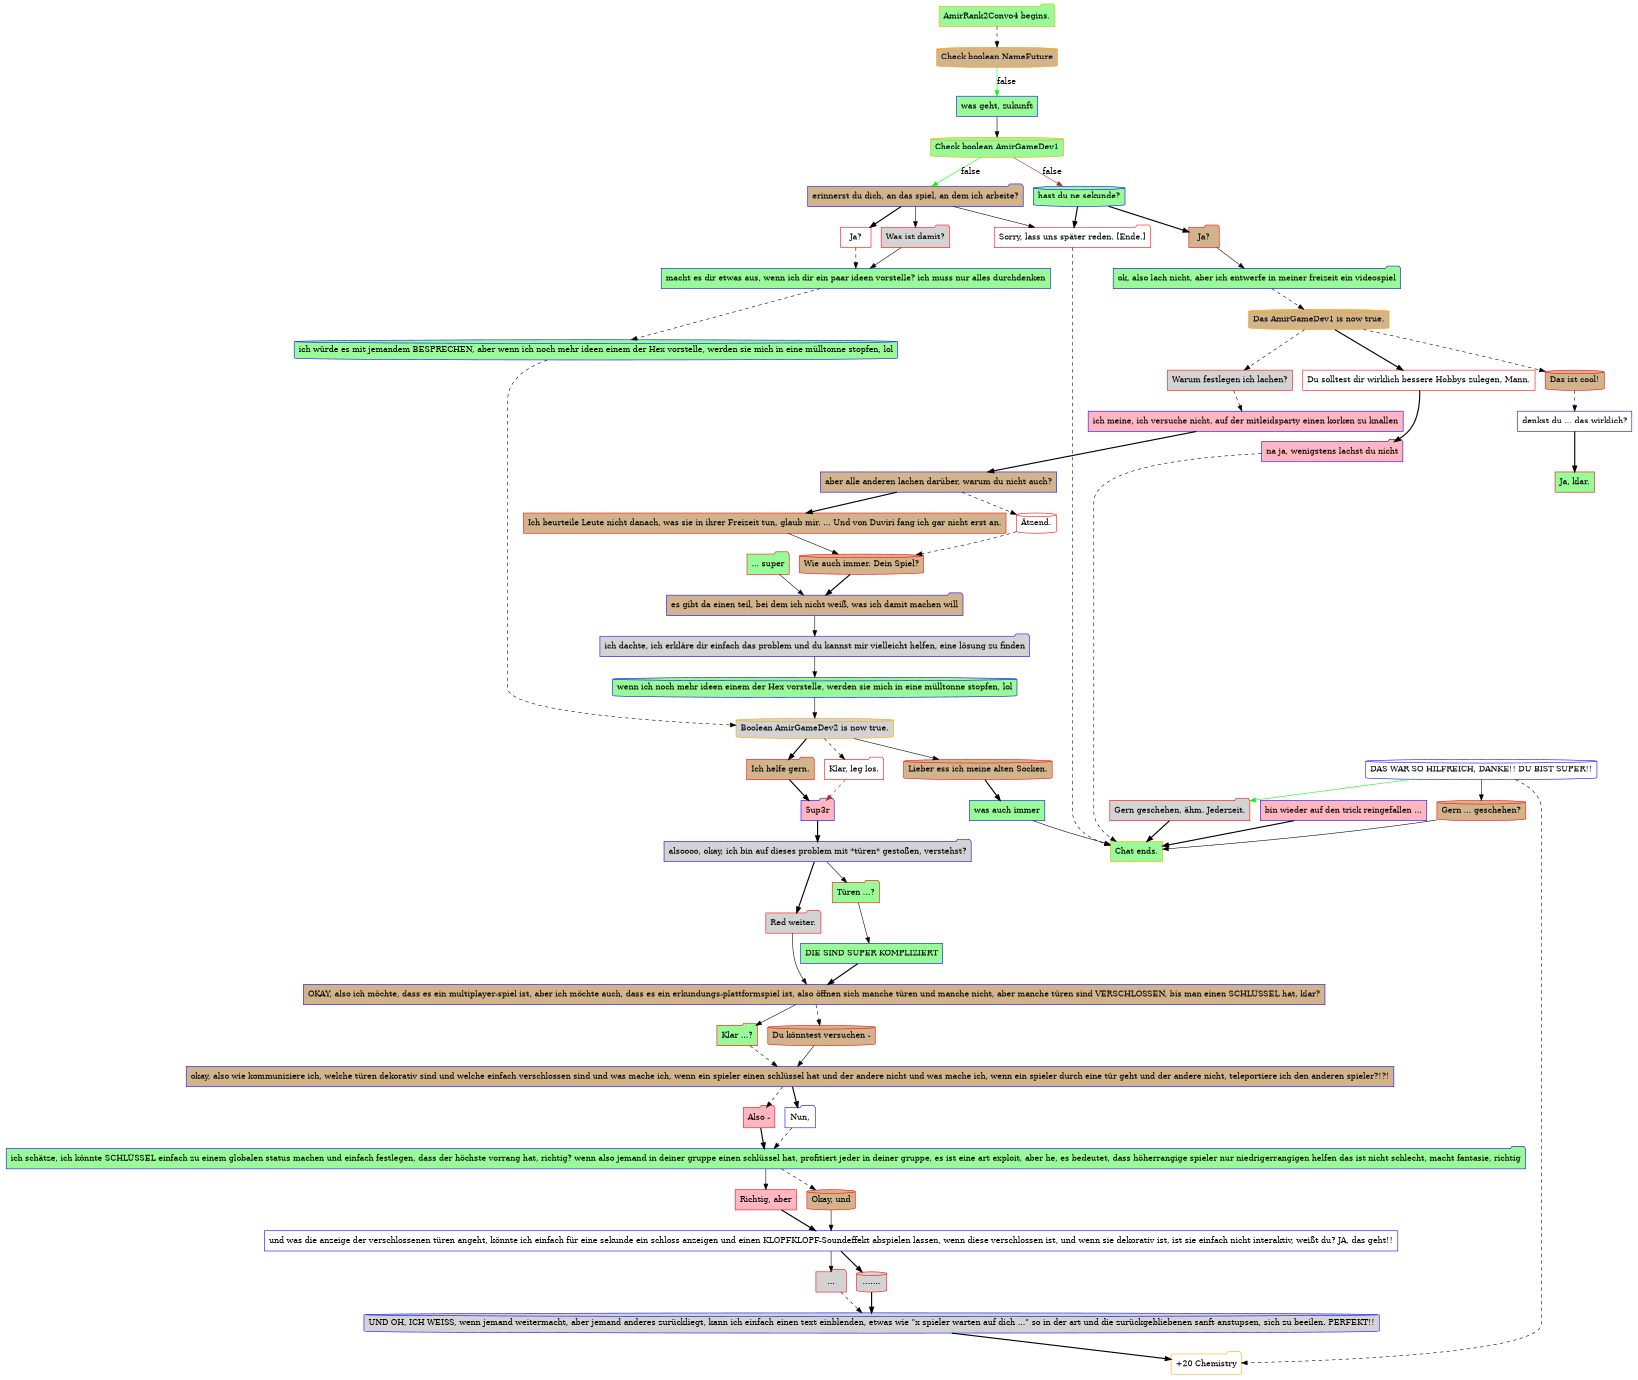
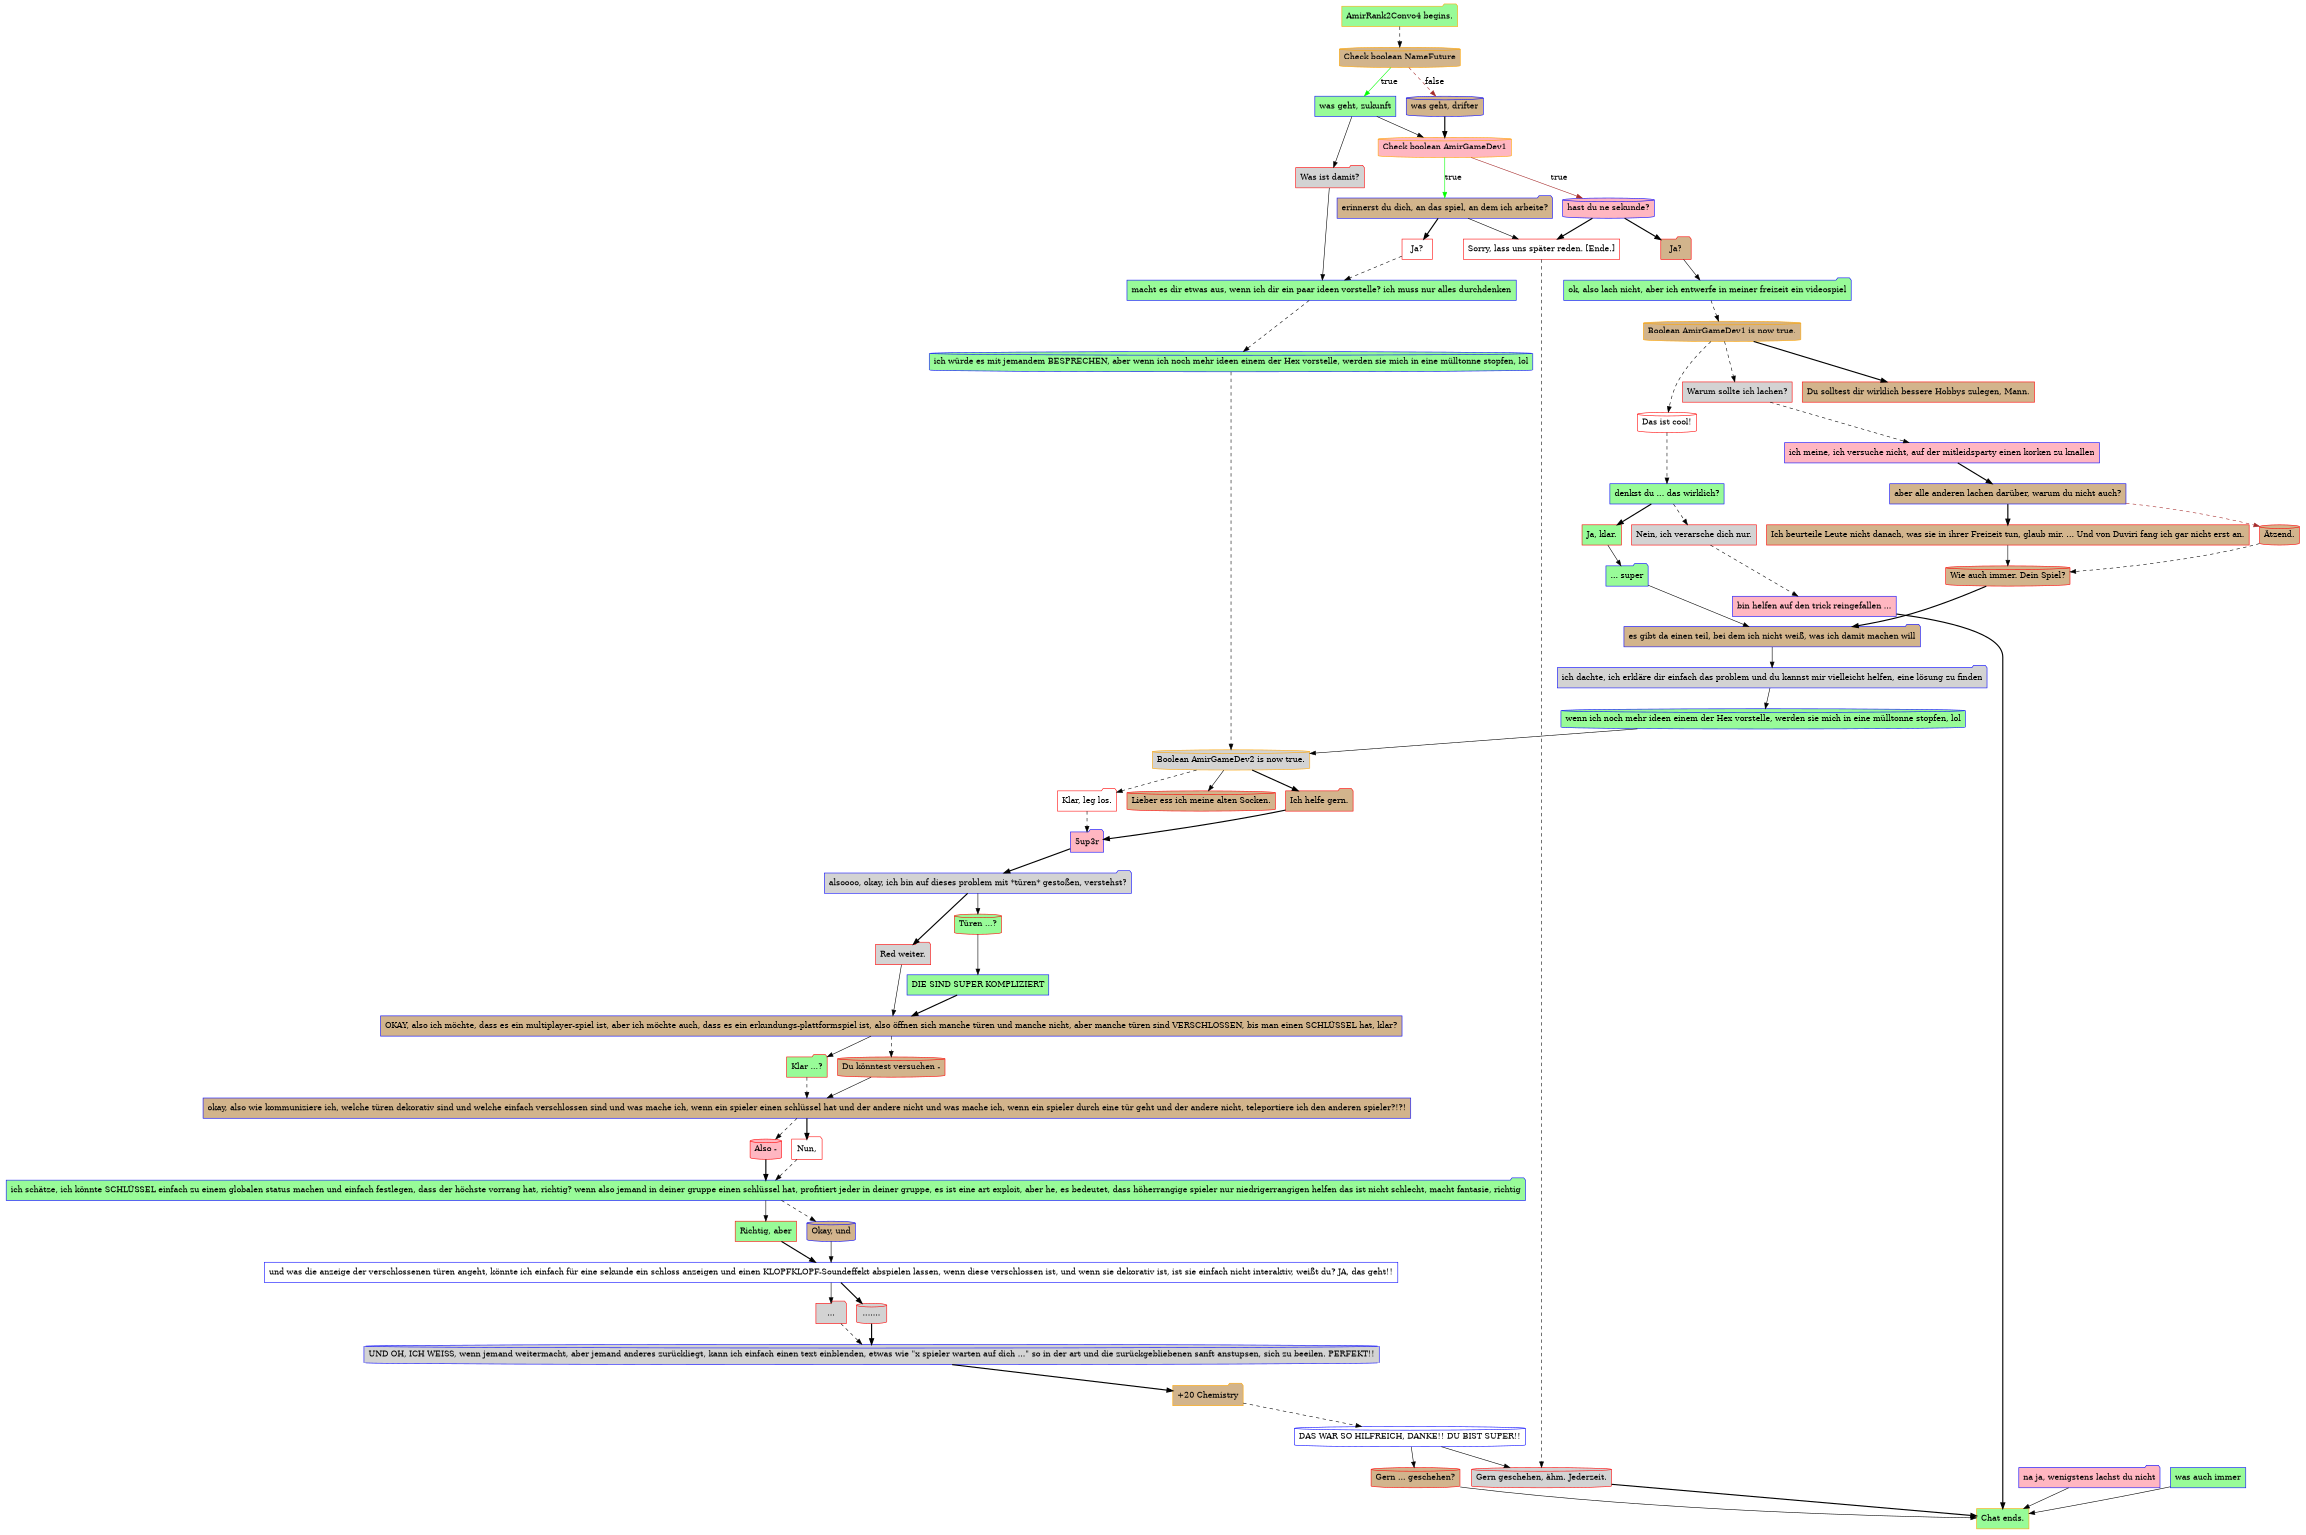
edge "Check boolean NameFuture" -> "was geht, zukunft": label "false" -> "true"
node "was geht, drifter": added
node "Check boolean AmirGameDev1": fillcolor palegreen -> lightpink
edge "Check boolean AmirGameDev1" -> "erinnerst du dich, an das spiel, an dem ich arbeite?": label "false" -> "true"
edge "Check boolean AmirGameDev1" -> "hast du ne sekunde?": label "false" -> "true"
node "hast du ne sekunde?": fillcolor palegreen -> lightpink
edge "erinnerst du dich, an das spiel, an dem ich arbeite?" -> "Was ist damit?": now "was geht, zukunft" -> "Was ist damit?"
node "Sorry, lass uns später reden. [Ende.]": shape folder -> box
node "Das AmirGameDev1 is now true.": label "Das AmirGameDev1 is now true." -> "Boolean AmirGameDev1 is now true."
node "Warum festlegen ich lachen?": label "Warum festlegen ich lachen?" -> "Warum sollte ich lachen?"
node "Du solltest dir wirklich bessere Hobbys zulegen, Mann.": fillcolor white -> tan
node "Das ist cool!": fillcolor tan -> white
edge "Du solltest dir wirklich bessere Hobbys zulegen, Mann." -> "na ja, wenigstens lachst du nicht": removed
node "denkst du ... das wirklich?": fillcolor white -> palegreen
edge "aber alle anderen lachen darüber, warum du nicht auch?" -> "Ätzend.": color black -> brown
node "Ätzend.": fillcolor white -> tan
node "Nein, ich verarsche dich nur.": added
edge "Ja, klar." -> "... super": added
edge "Sorry, lass uns später reden. [Ende.]" -> "Chat ends.": now "Sorry, lass uns später reden. [Ende.]" -> "Gern geschehen, ähm. Jederzeit."
node "... super": color red -> blue
edge "na ja, wenigstens lachst du nicht" -> "Chat ends.": style dashed -> solid
edge "Klar, leg los." -> "5up3r": color brown -> black
edge "Lieber ess ich meine alten Socken." -> "was auch immer": removed
edge "DAS WAR SO HILFREICH, DANKE!! DU BIST SUPER!!" -> "Gern geschehen, ähm. Jederzeit.": color green -> black
node "Gern geschehen, ähm. Jederzeit.": shape folder -> cylinder
node "bin wieder auf den trick reingefallen ...": label "bin wieder auf den trick reingefallen ..." -> "bin helfen auf den trick reingefallen ..."
node "Türen ...?": shape folder -> cylinder
node "Also -": shape folder -> cylinder
node "Nun,": color blue -> red
edge "DAS WAR SO HILFREICH, DANKE!! DU BIST SUPER!!" -> "+20 Chemistry": reversed
node "Richtig, aber": fillcolor lightpink -> palegreen
node "Okay, und": color red -> blue
node "+20 Chemistry": fillcolor white -> tan
